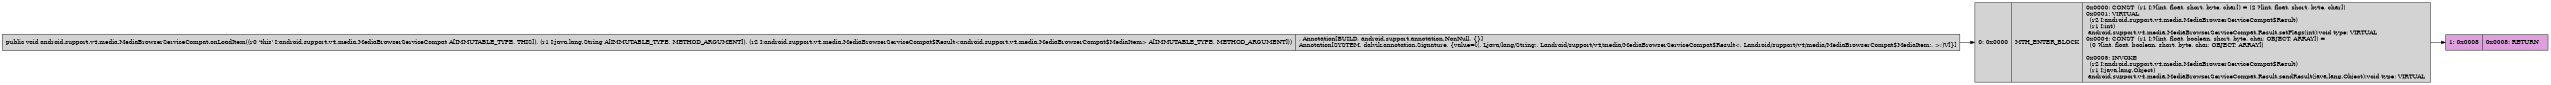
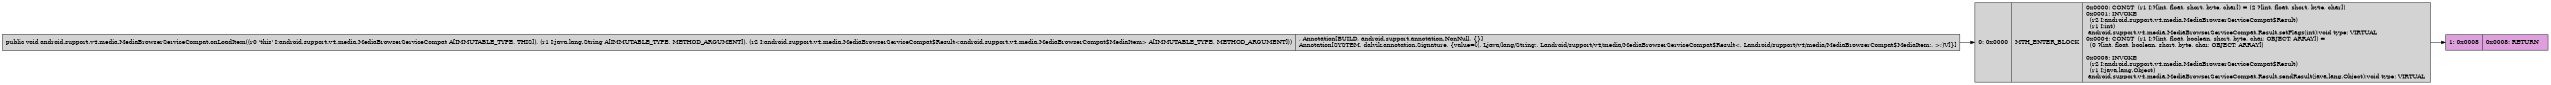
node "0: 0x0000": text "0x0001: VIRTUAL" -> "0x0001: INVOKE"
